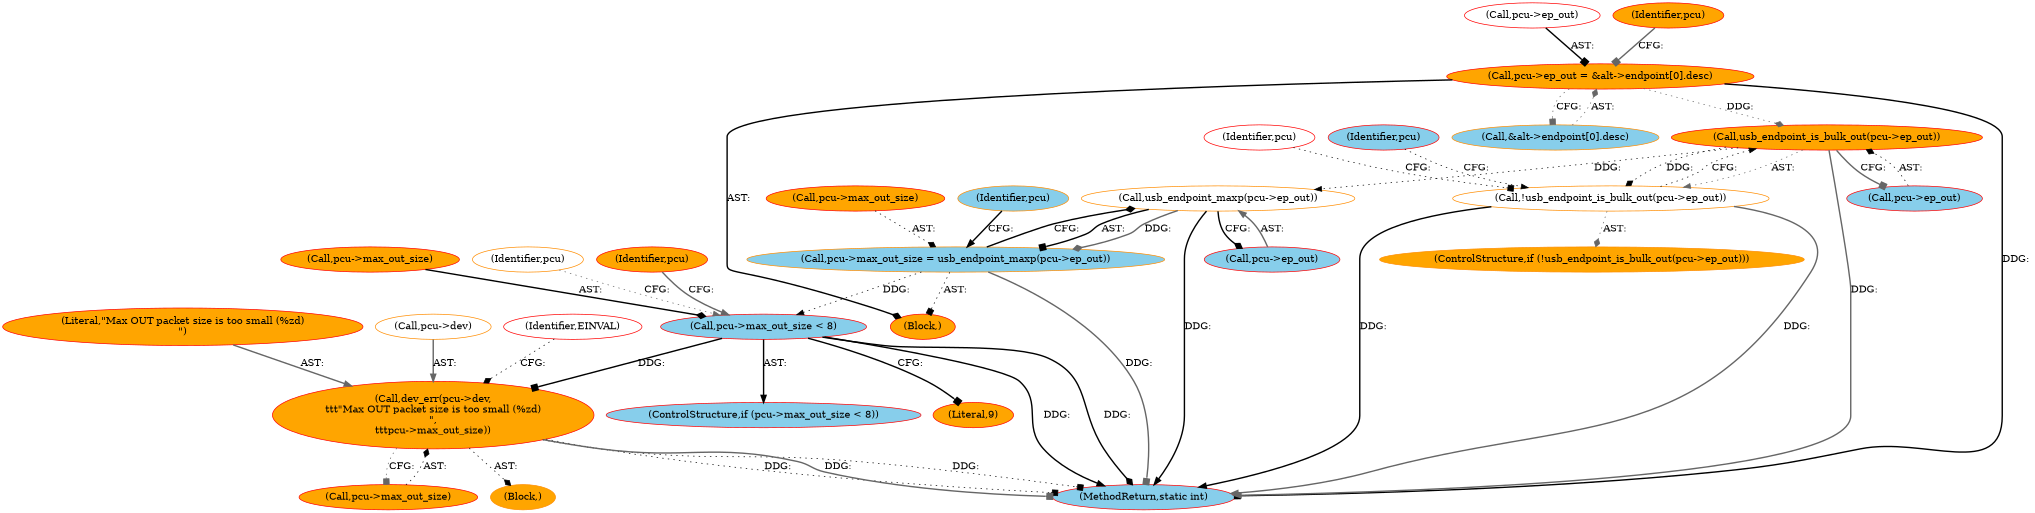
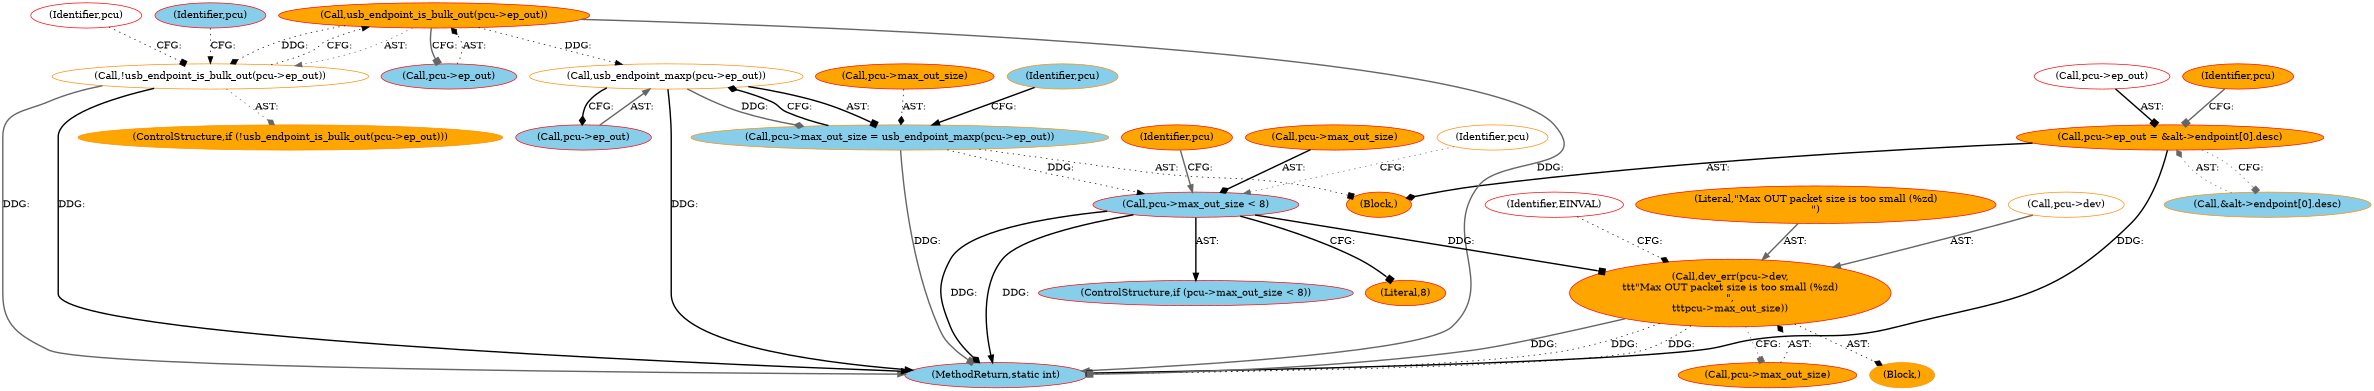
edge "(Call,pcu->ep_out = &alt->endpoint[0].desc)" -> "(Call,usb_endpoint_is_bulk_out(pcu->ep_out))": removed, label "DDG:"
node "(Literal,9)": label "(Literal,9)" -> "(Literal,8)"
